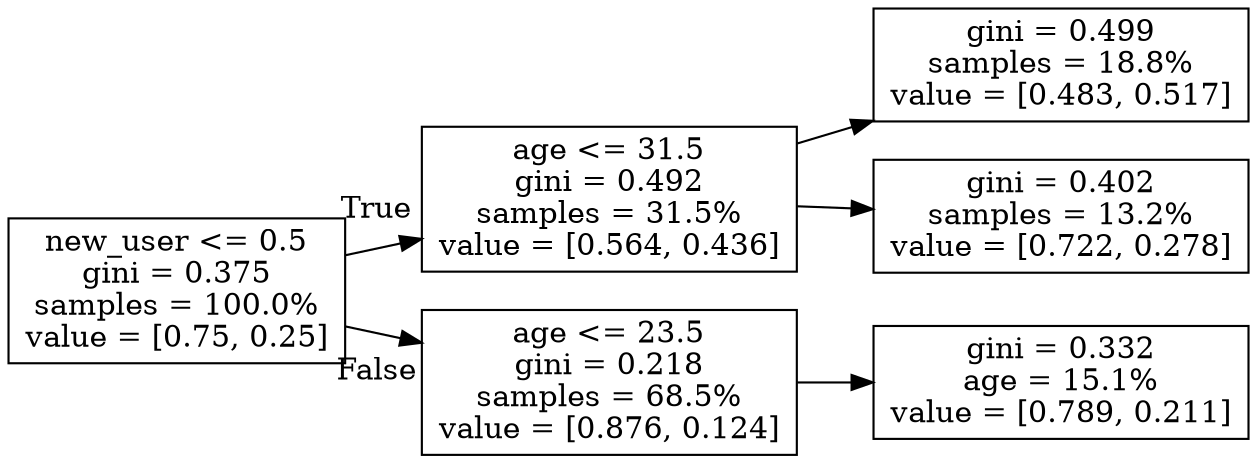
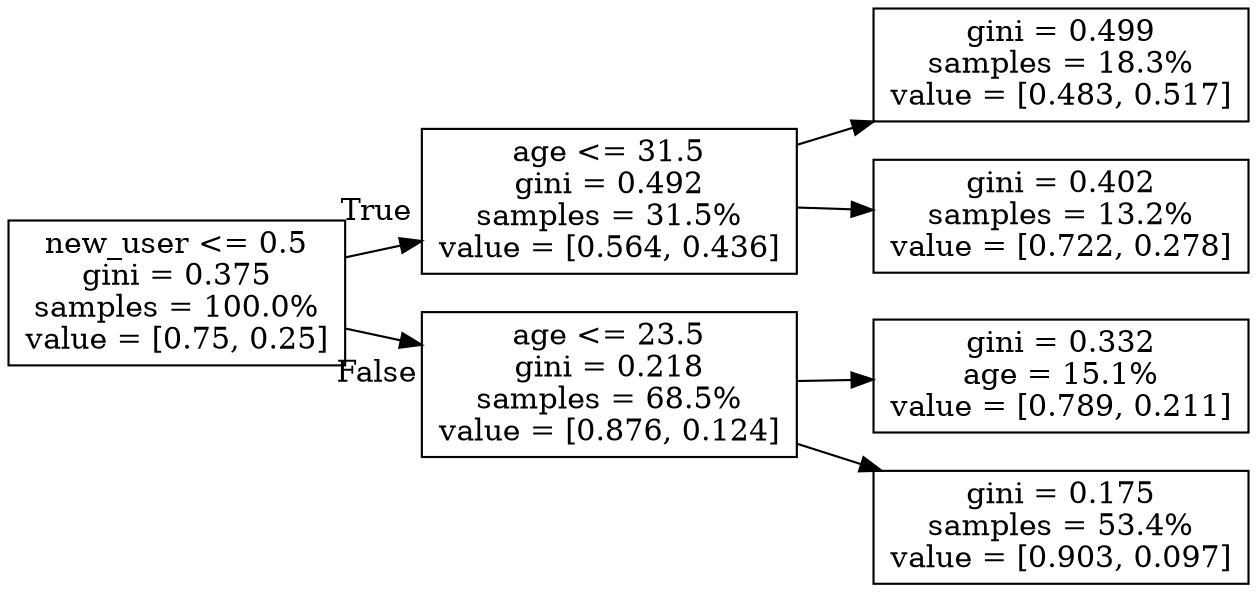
node "gini = 0.499 samples = 18.8% value = [0.483, 0.517]": label "gini = 0.499 samples = 18.8% value = [0.483, 0.517]" -> "gini = 0.499 samples = 18.3% value = [0.483, 0.517]"
node "gini = 0.175 samples = 53.4% value = [0.903, 0.097]": added
